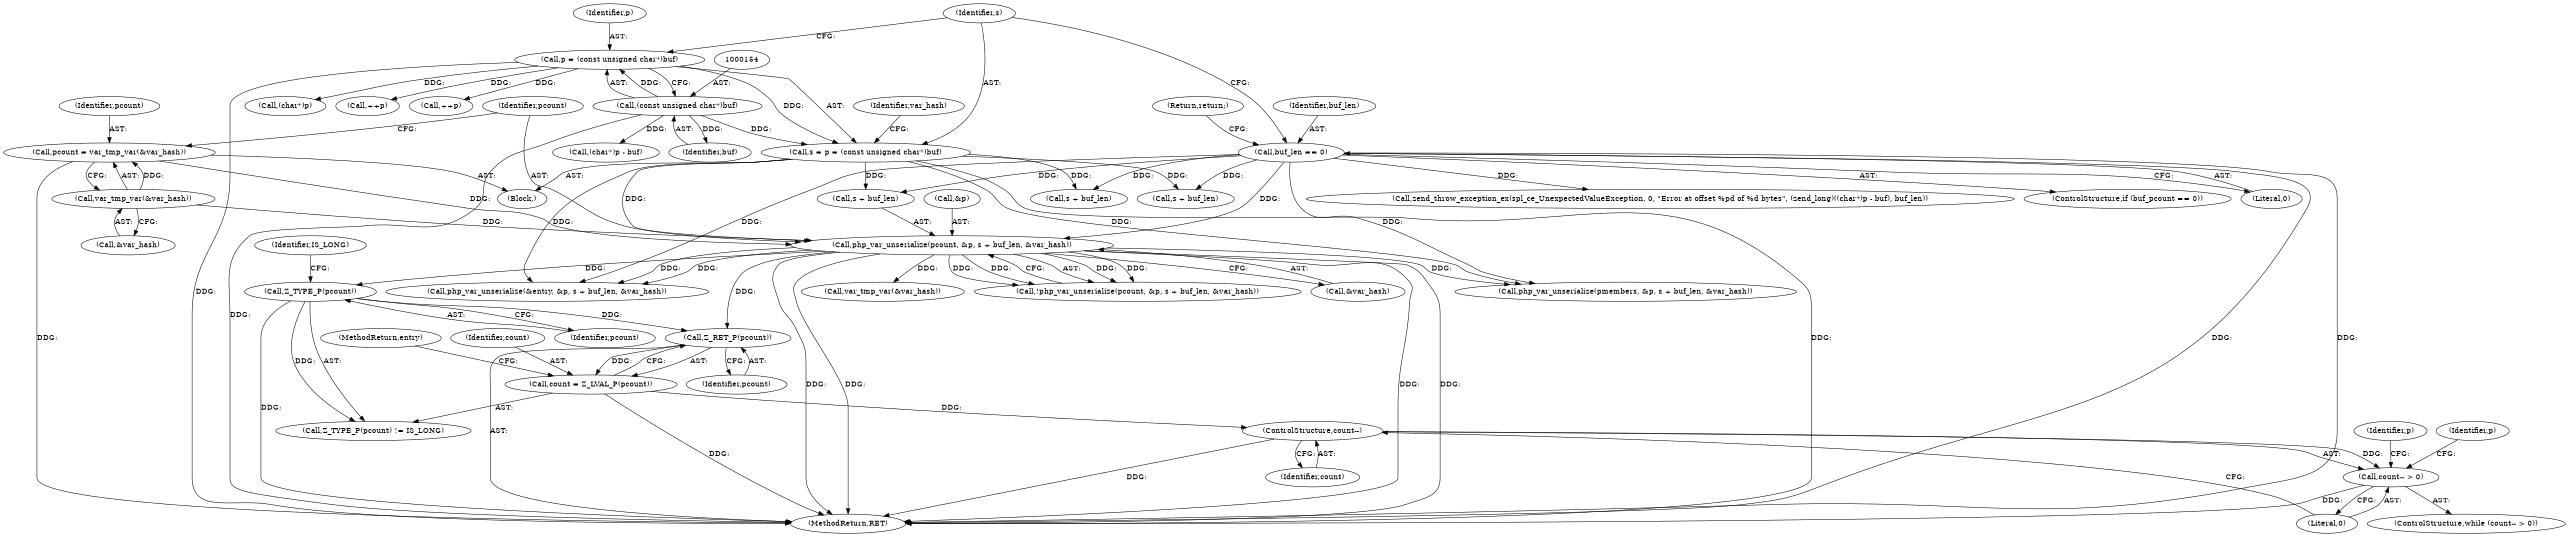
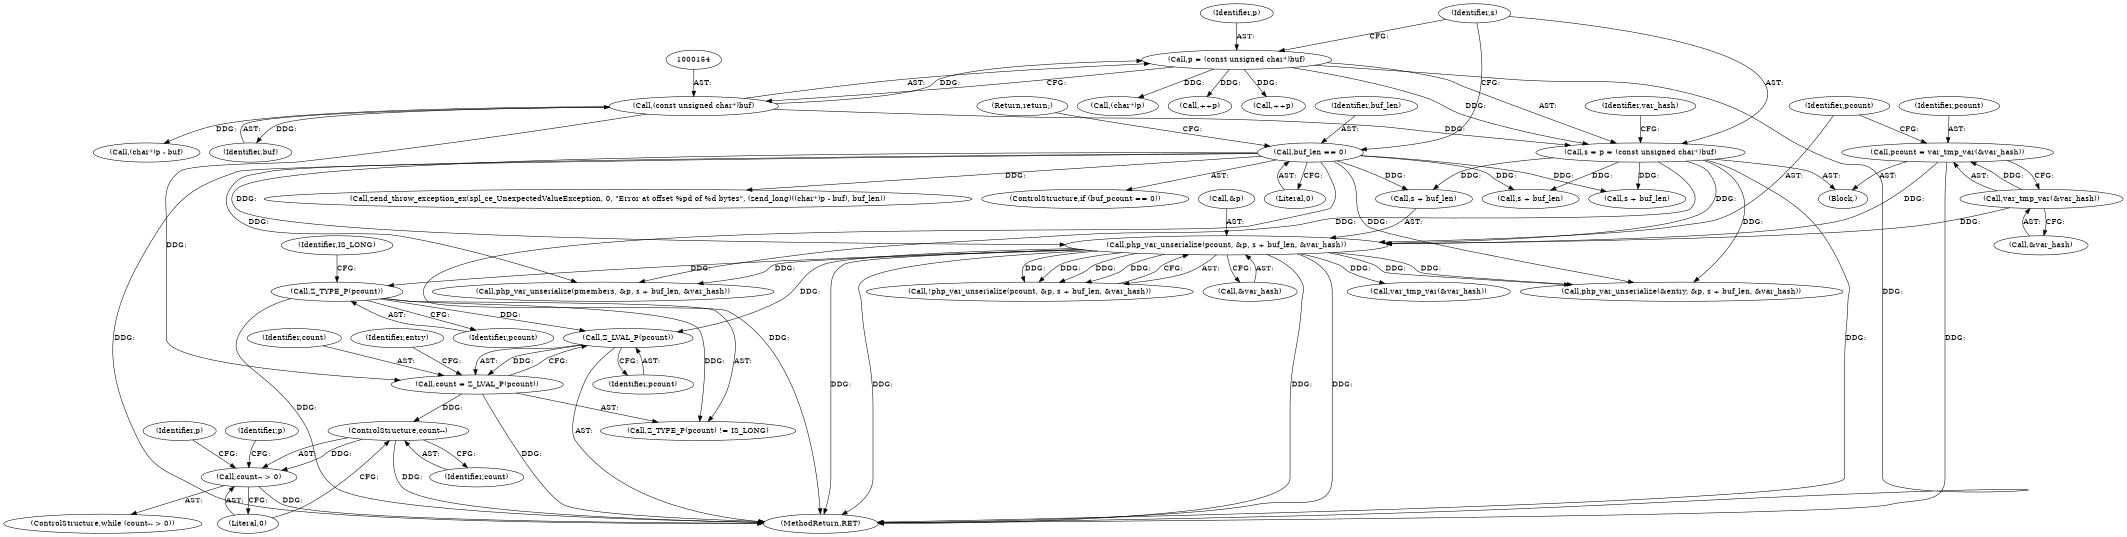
node "(MethodReturn,entry)": label "(MethodReturn,entry)" -> "(Identifier,entry)"
node "(Call,Z_RET_P(pcount))": label "(Call,Z_RET_P(pcount))" -> "(Call,Z_LVAL_P(pcount))"
edge "(Call,(const unsigned char*)buf)" -> "(MethodReturn,RET)": now "(Call,(const unsigned char*)buf)" -> "(Call,count = Z_LVAL_P(pcount))"
